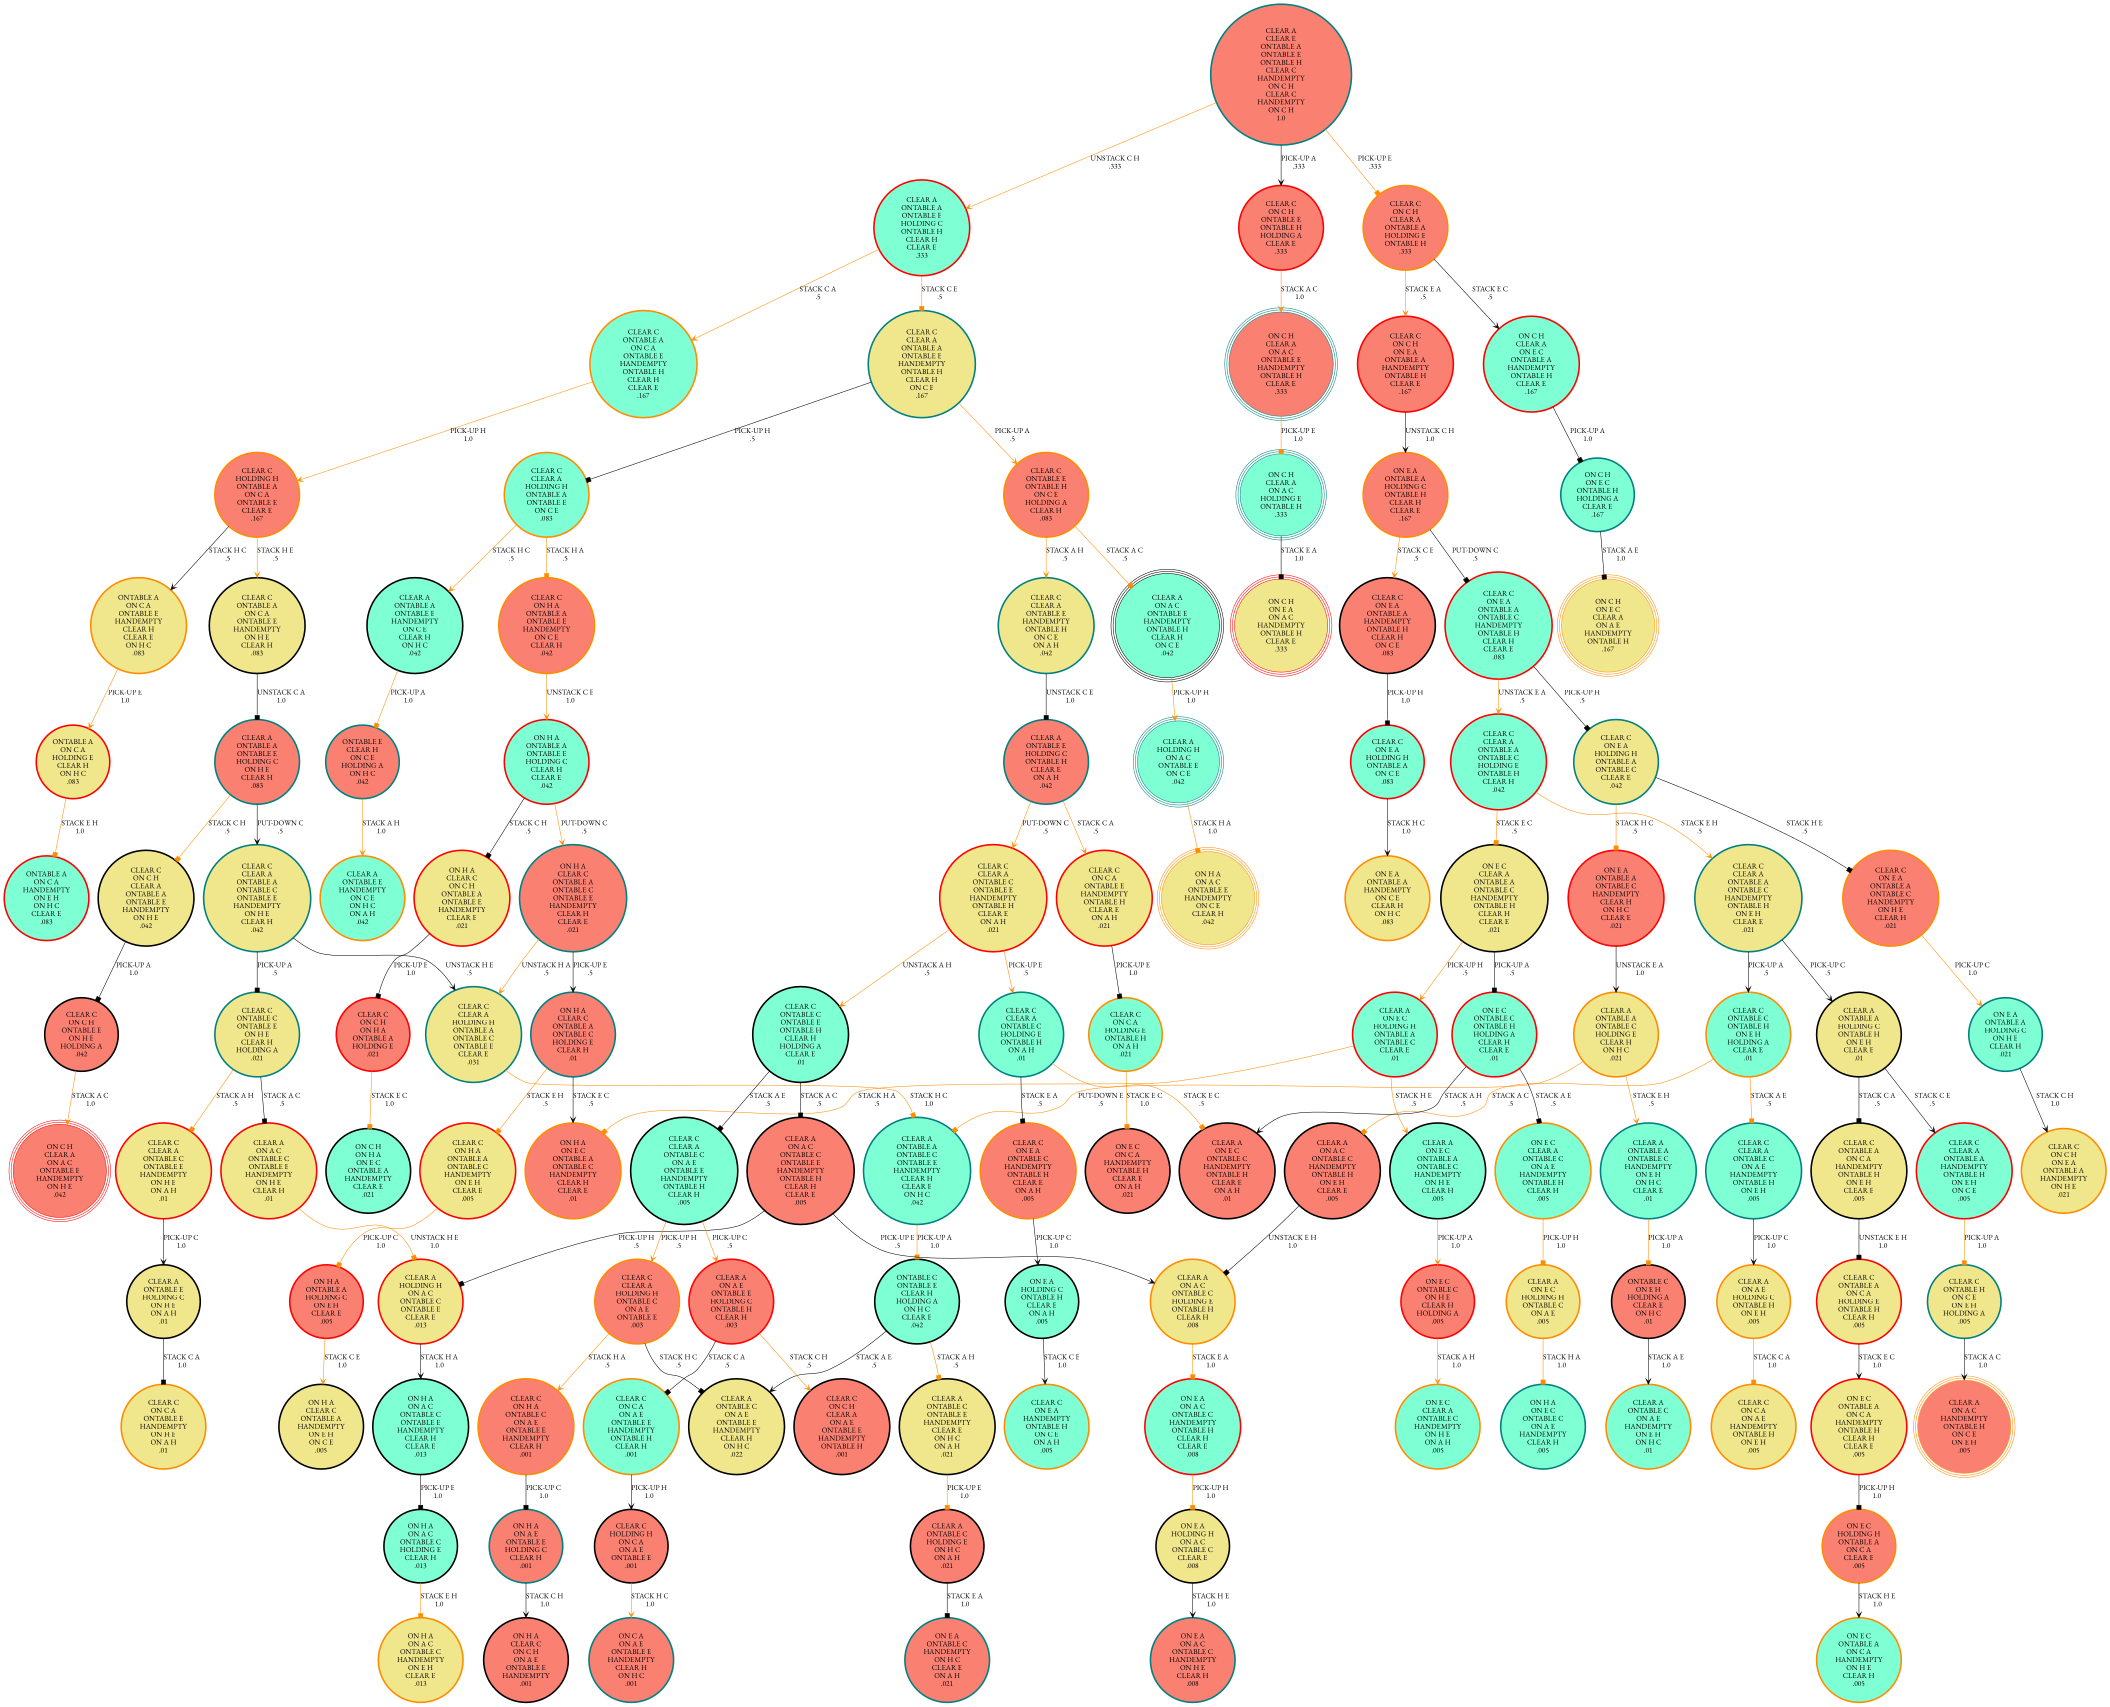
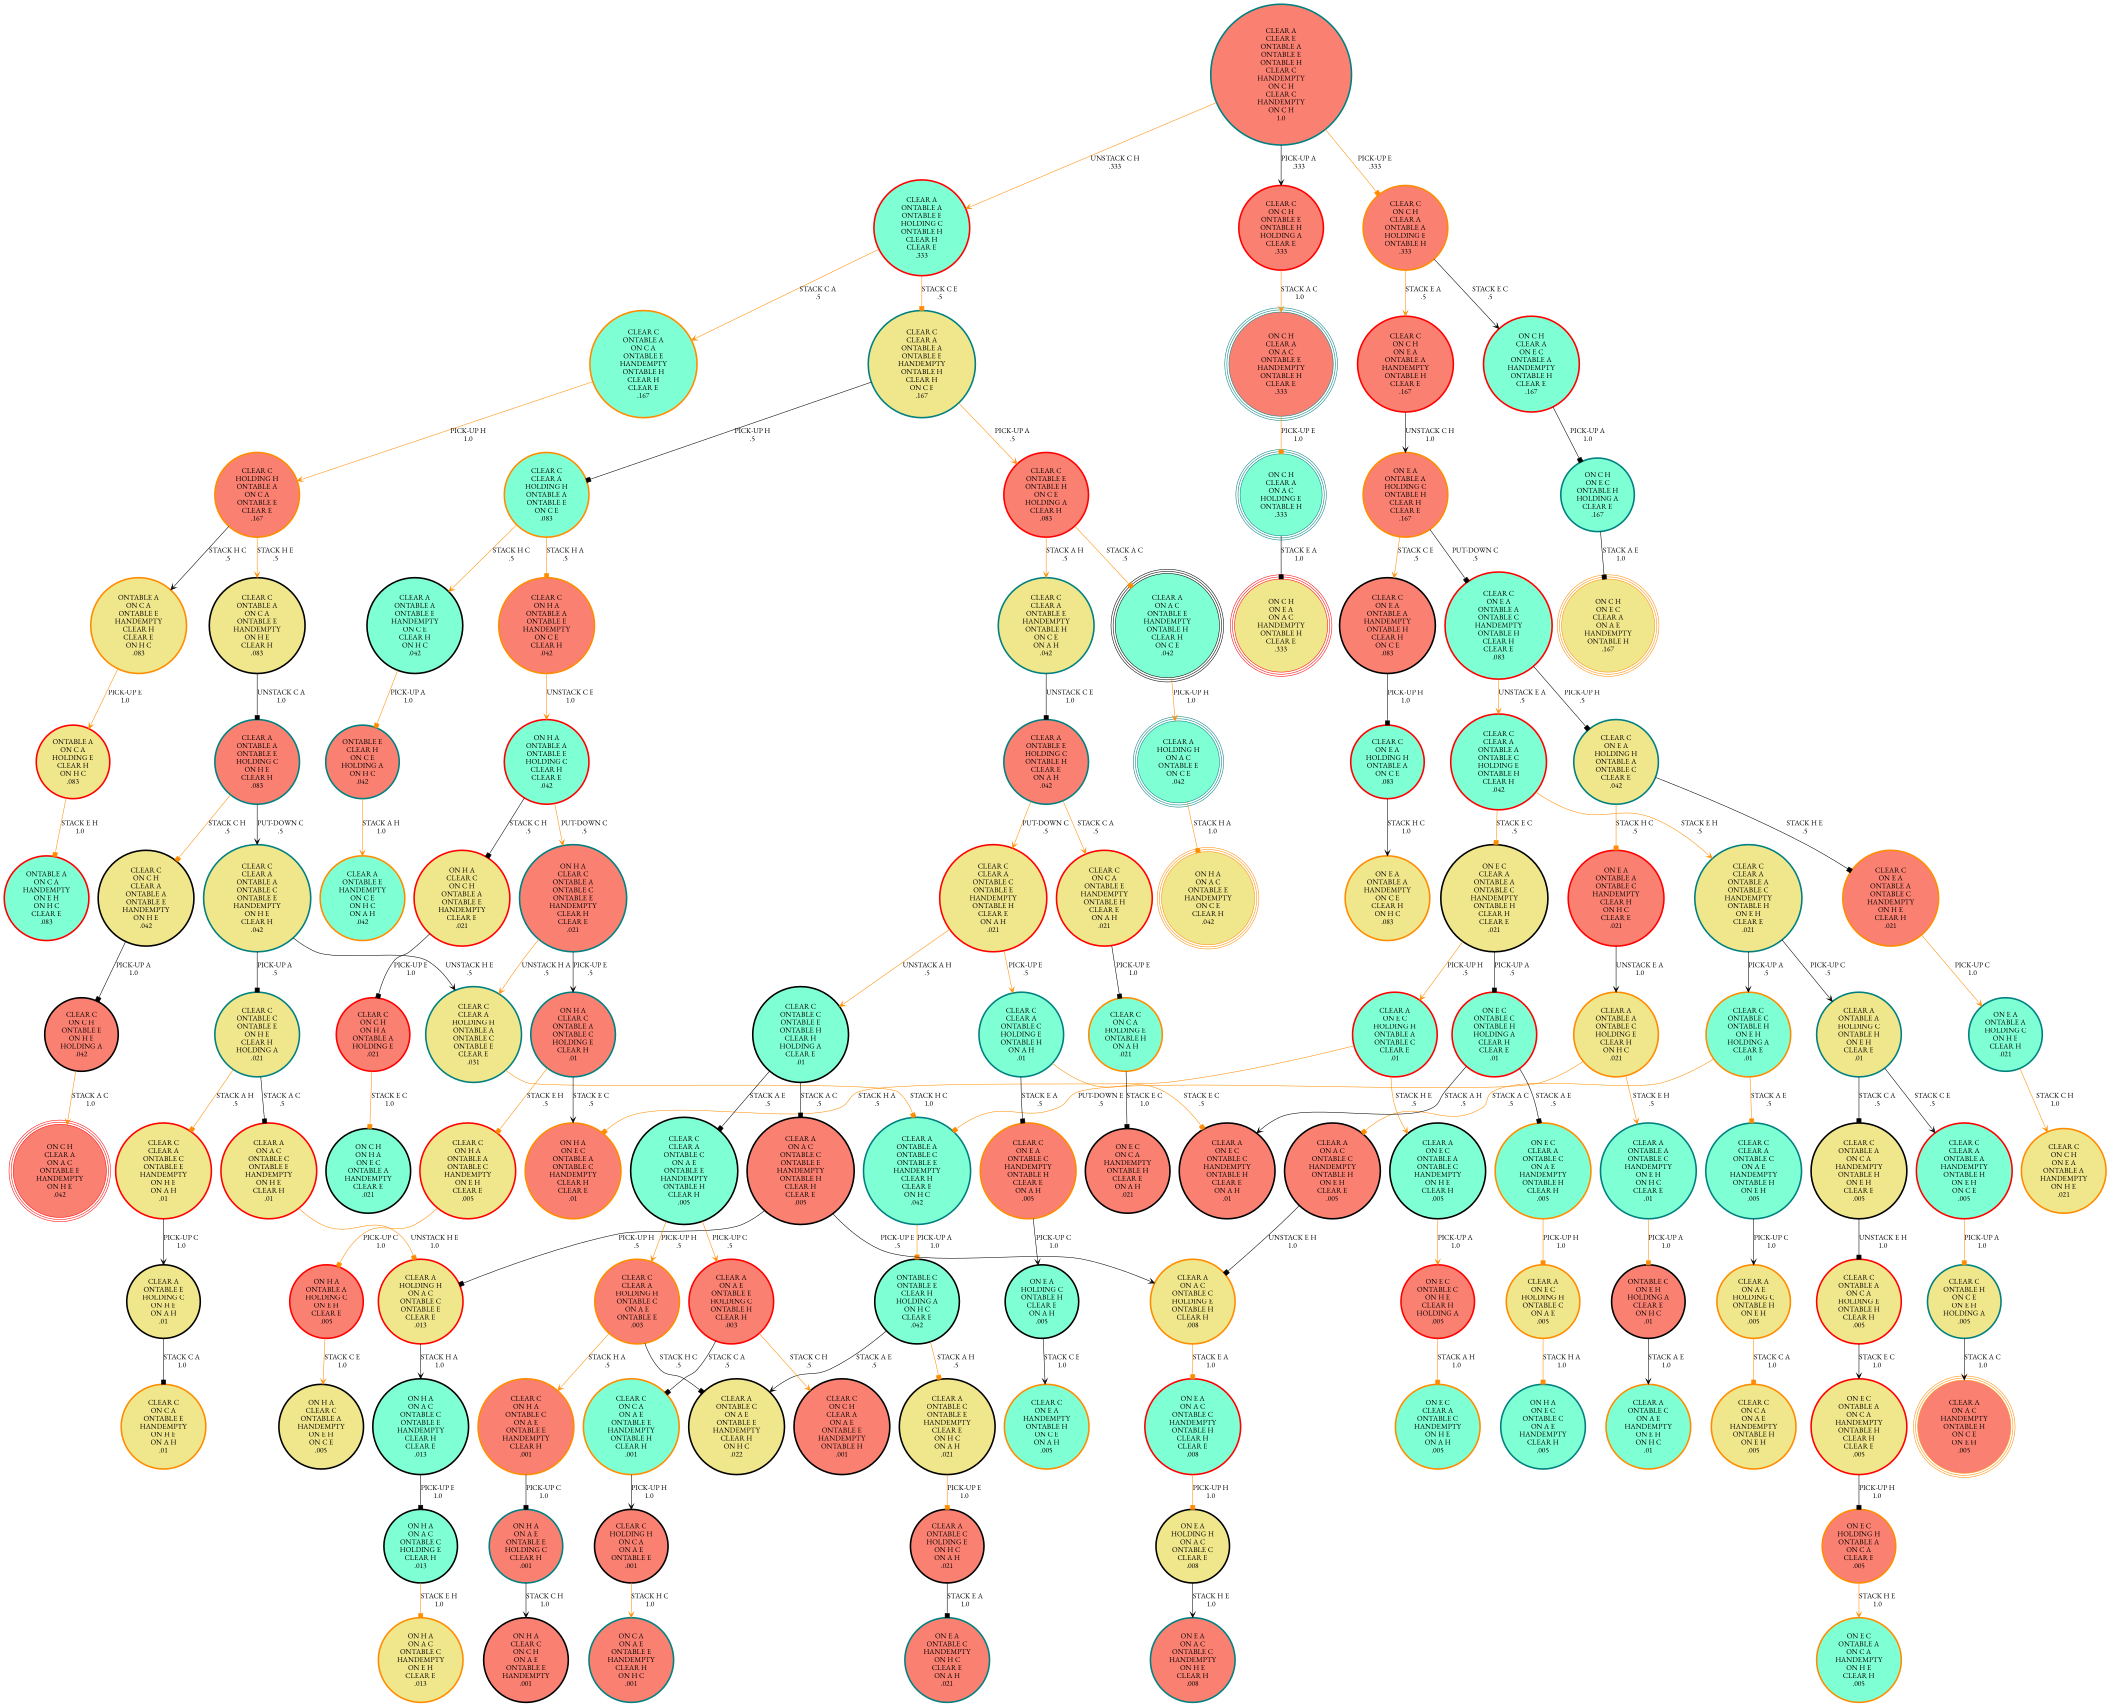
node "CLEAR C ONTABLE E ONTABLE H ON C E HOLDING A CLEAR H .083": color darkorange -> red
node "CLEAR A ONTABLE A HOLDING C ONTABLE H ON E H CLEAR E .01": color black -> teal
edge "CLEAR C ON C A HOLDING E ONTABLE H ON A H .021" -> "ON E C ON C A HANDEMPTY ONTABLE H CLEAR E ON A H .021": color darkorange -> black
edge "ON E A ONTABLE A HOLDING C ON H E CLEAR H .021" -> "CLEAR C ON C H ON E A ONTABLE A HANDEMPTY ON H E .021": color black -> darkorange
edge "ON E C ONTABLE C ON H E CLEAR H HOLDING A .005" -> "ON E C CLEAR A ONTABLE C HANDEMPTY ON H E ON A H .005": arrowhead vee -> box
edge "ON E C HOLDING H ONTABLE A ON C A CLEAR E .005" -> "ON E C ONTABLE A ON C A HANDEMPTY ON H E CLEAR H .005": color black -> darkorange
